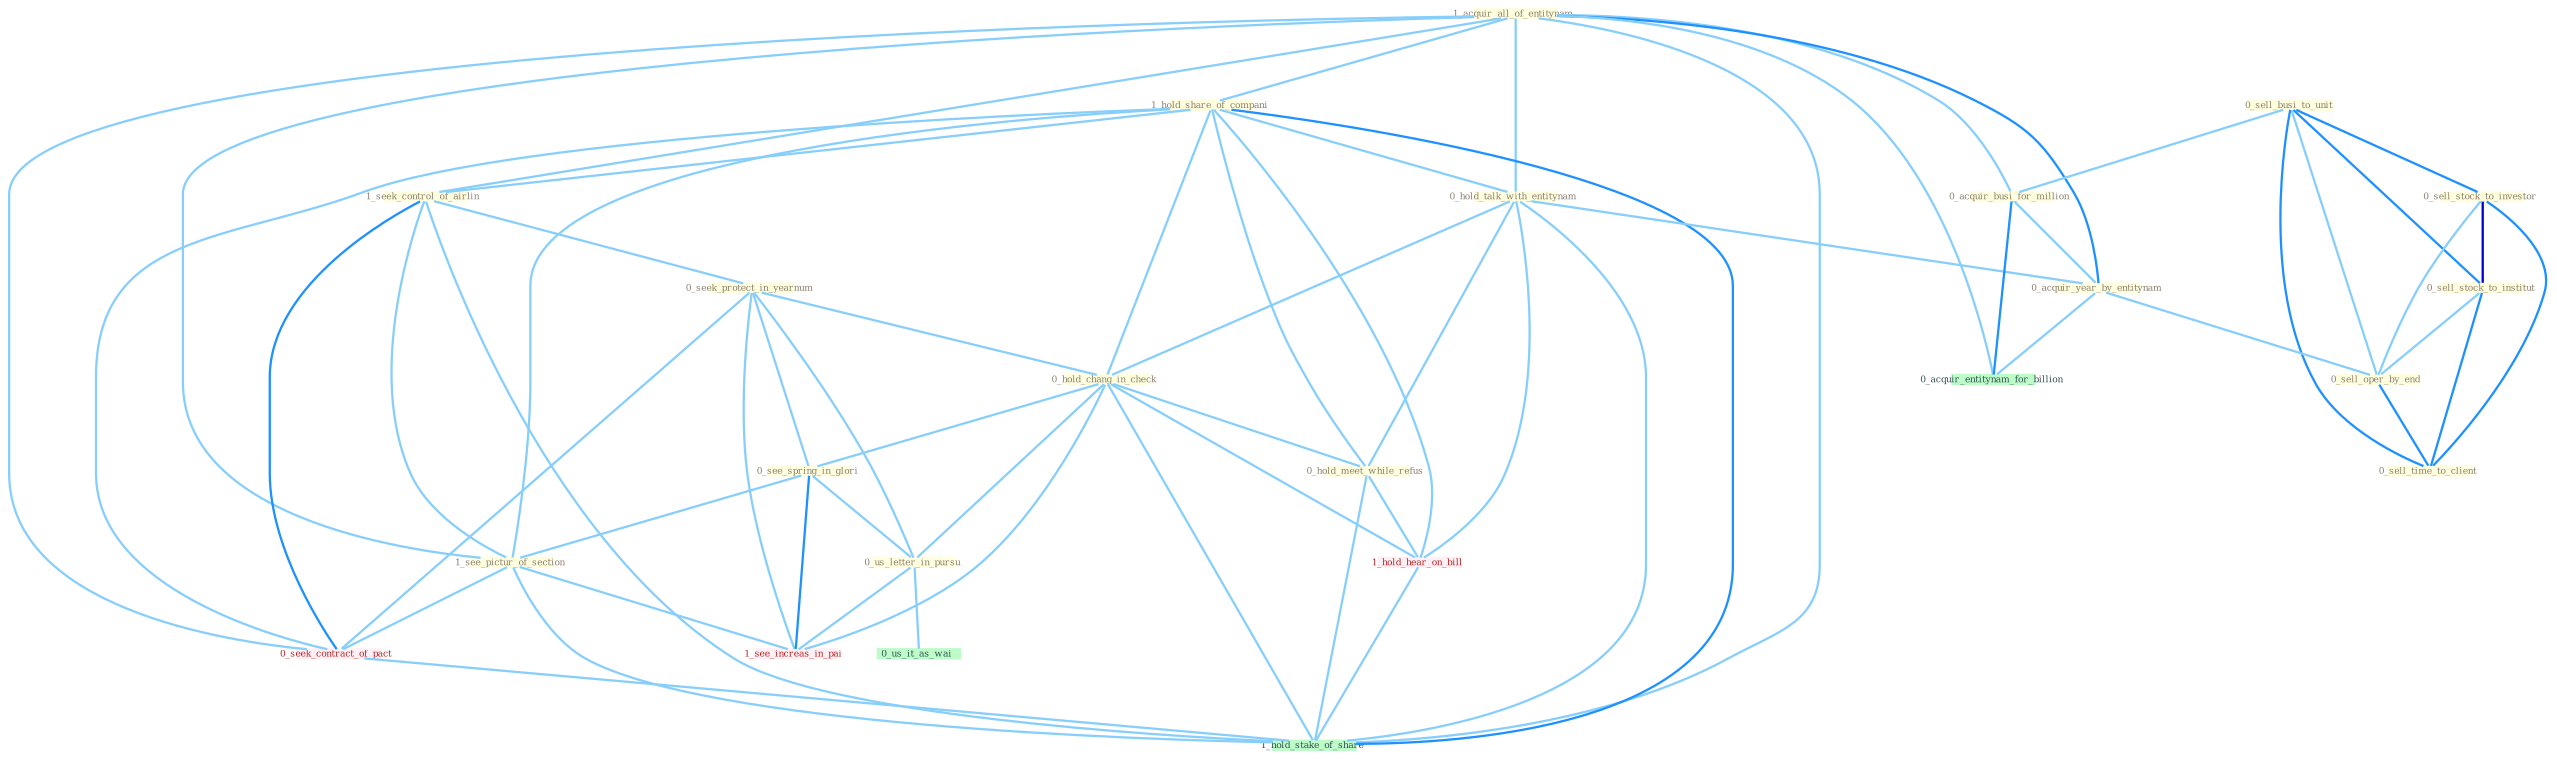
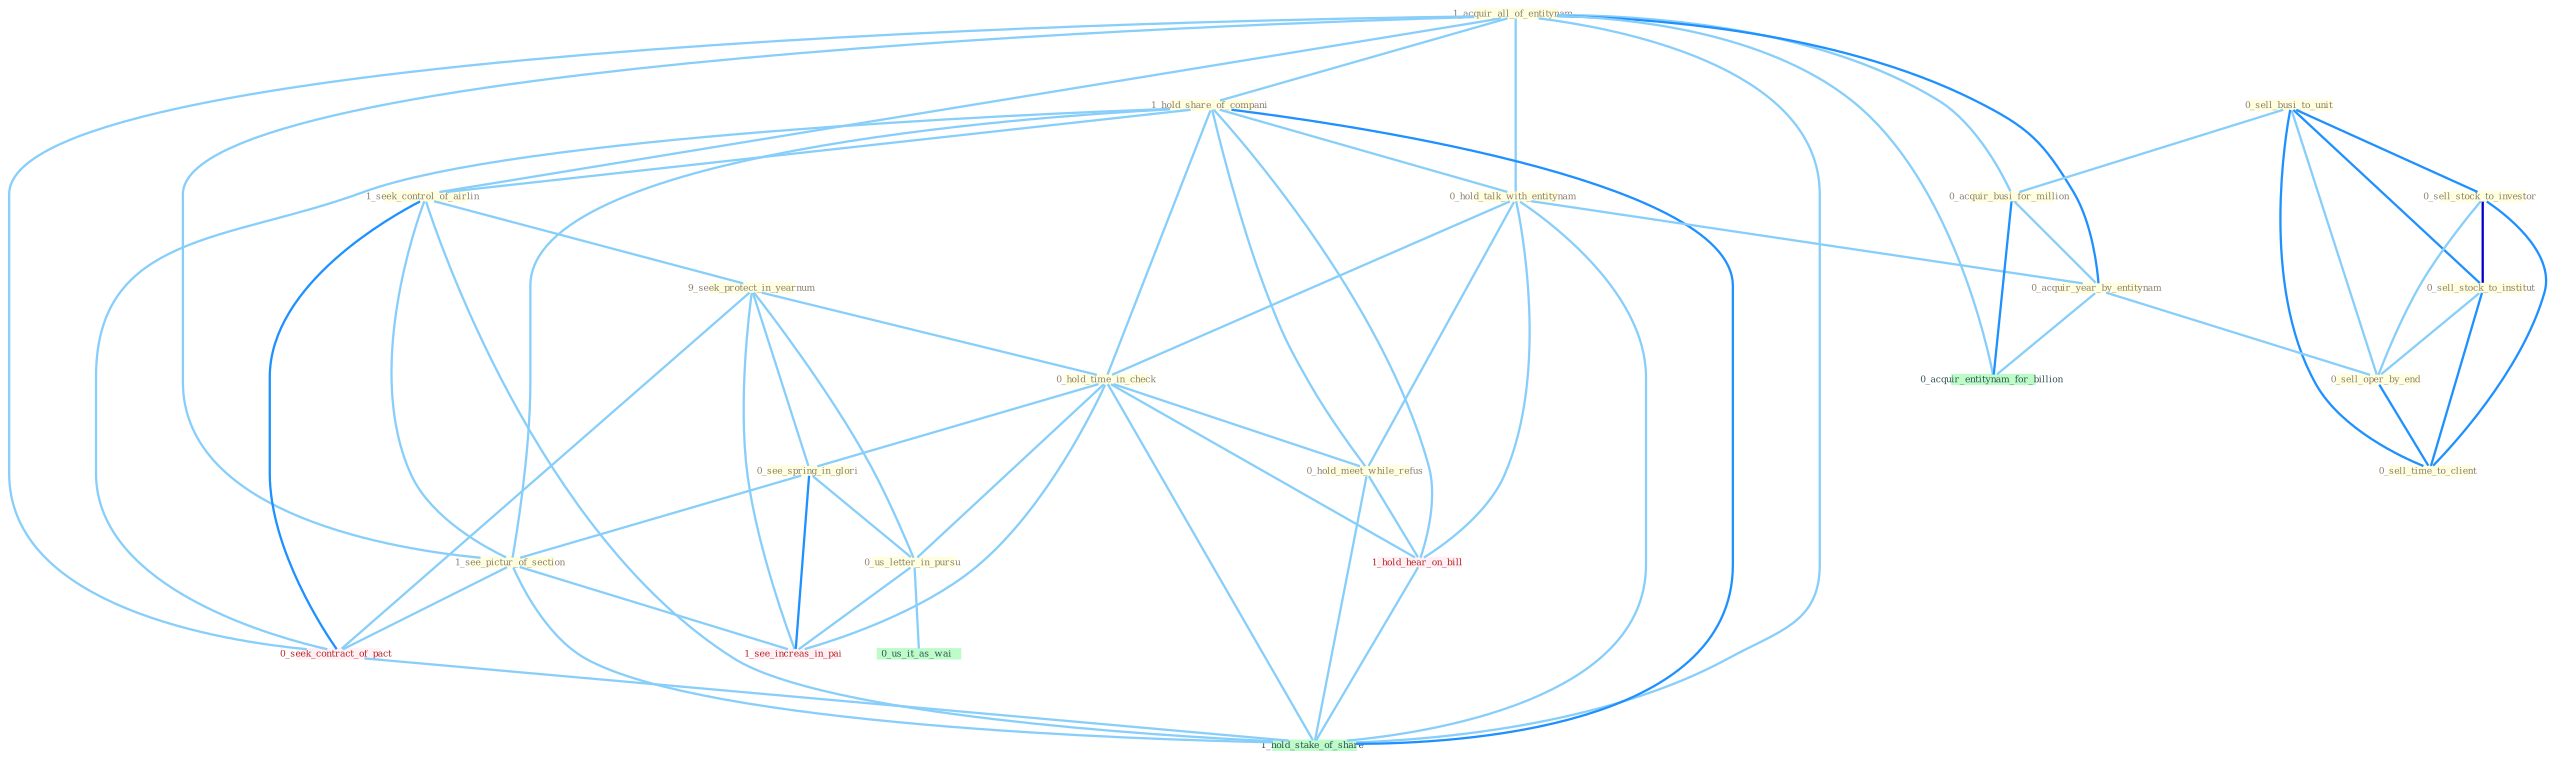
node "0_seek_protect_in_yearnum": label "0_seek_protect_in_yearnum" -> "9_seek_protect_in_yearnum"
node "0_hold_chang_in_check": label "0_hold_chang_in_check" -> "0_hold_time_in_check"
